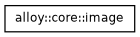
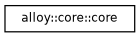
node "alloy::core::image": label "alloy::core::image" -> "alloy::core::core"
